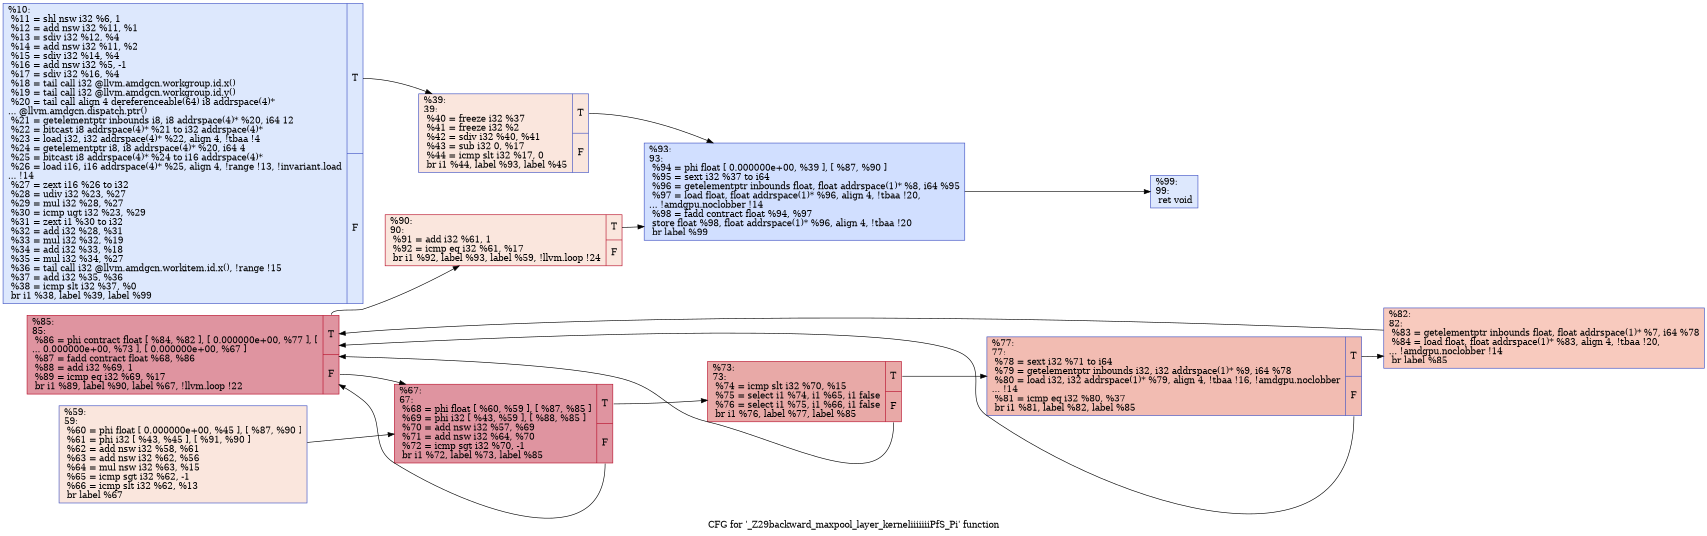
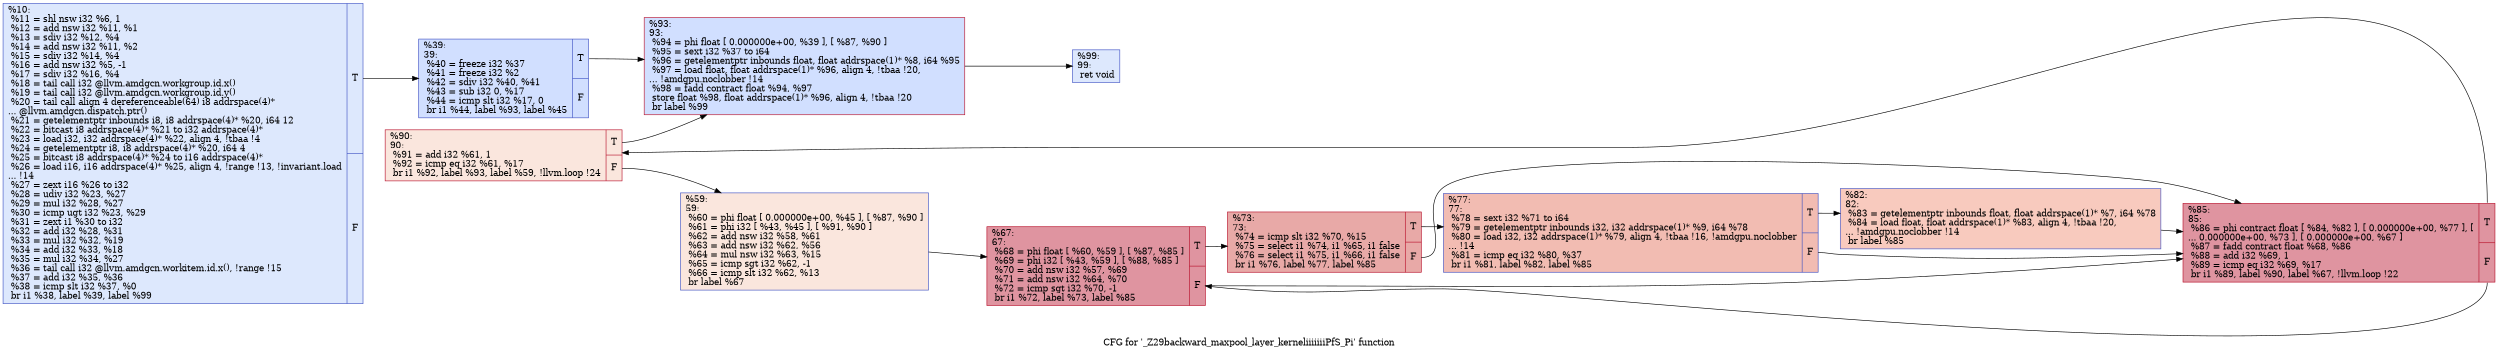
node "%39:": fillcolor #f3c7b170 -> #96b7ff70
edge "%90:" -> "%59:": added
node "%93:": color #3d50c3ff -> #b70d28ff
